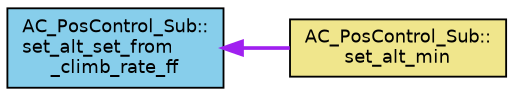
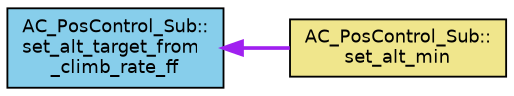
node "AC_PosControl_Sub:: set_alt_set_from _climb_rate_ff": label "AC_PosControl_Sub:: set_alt_set_from _climb_rate_ff" -> "AC_PosControl_Sub:: set_alt_target_from _climb_rate_ff"
